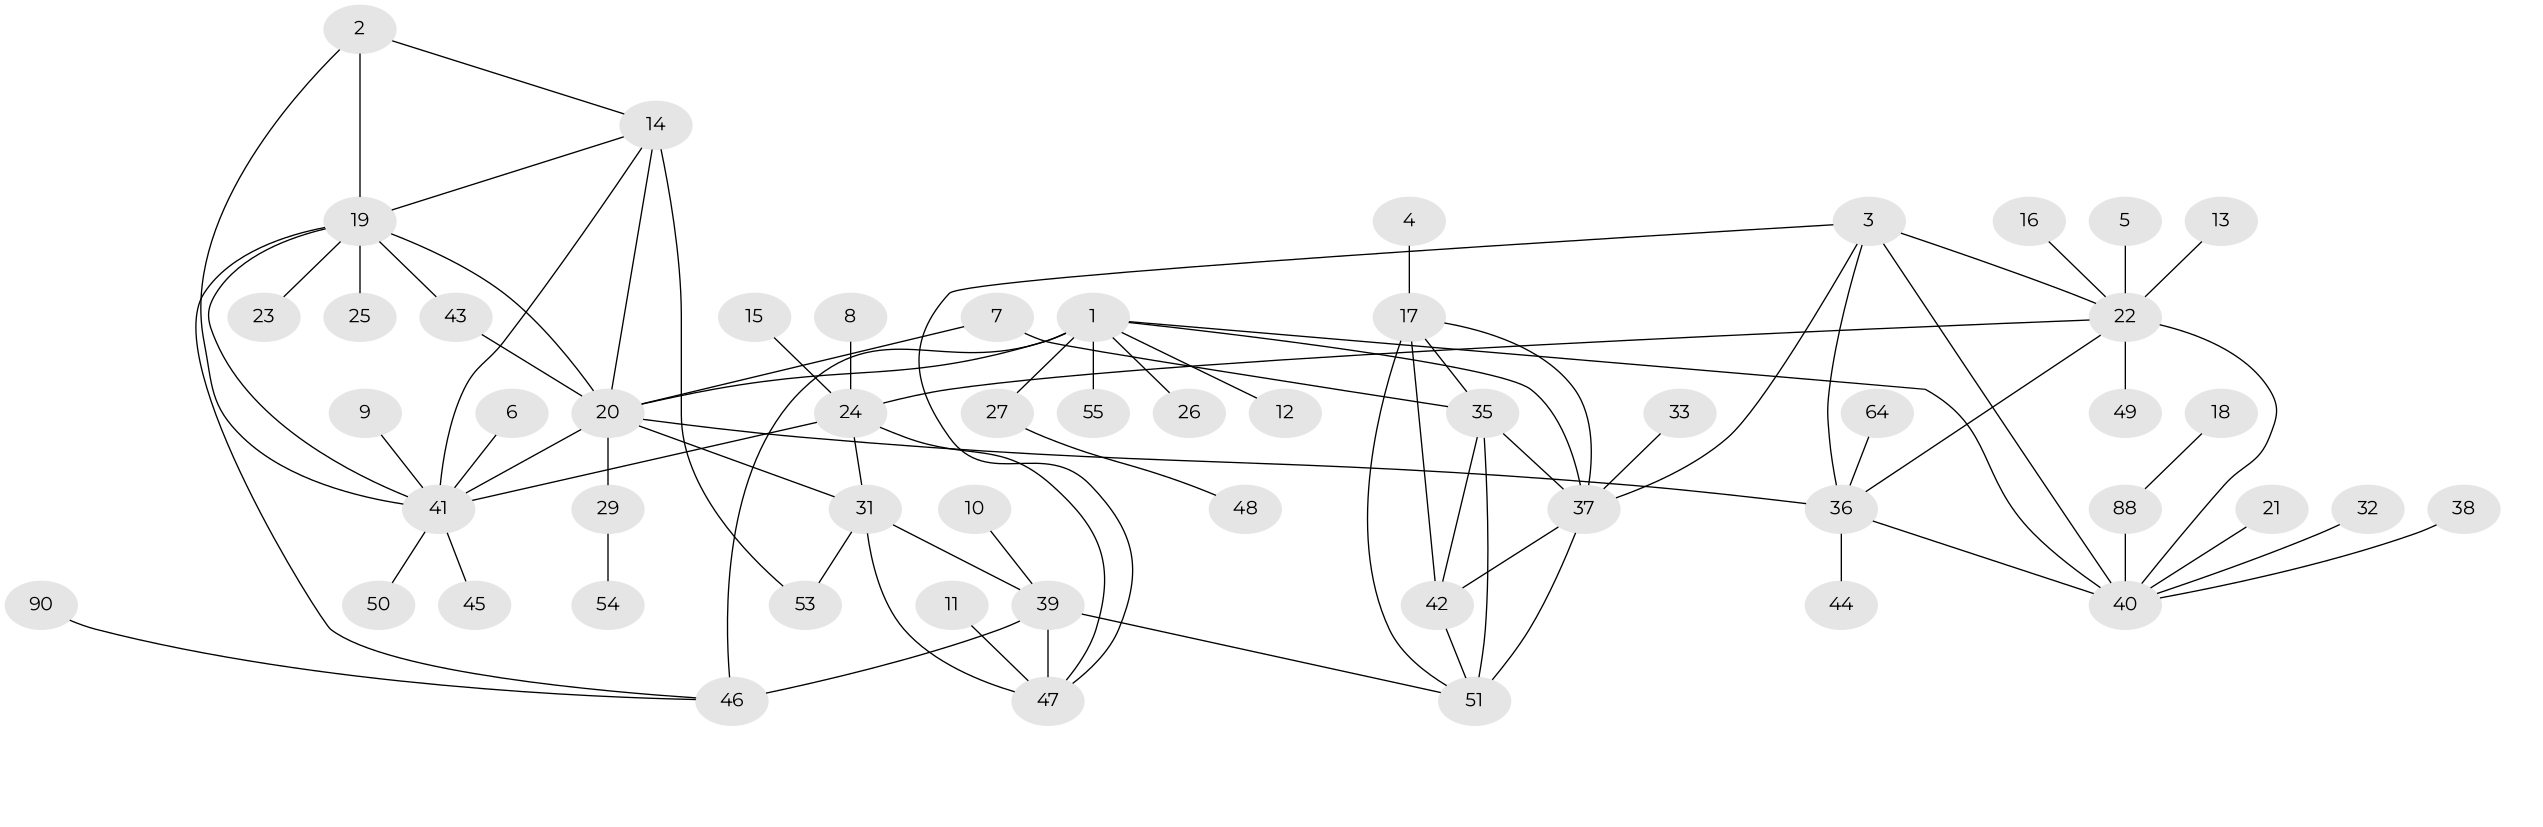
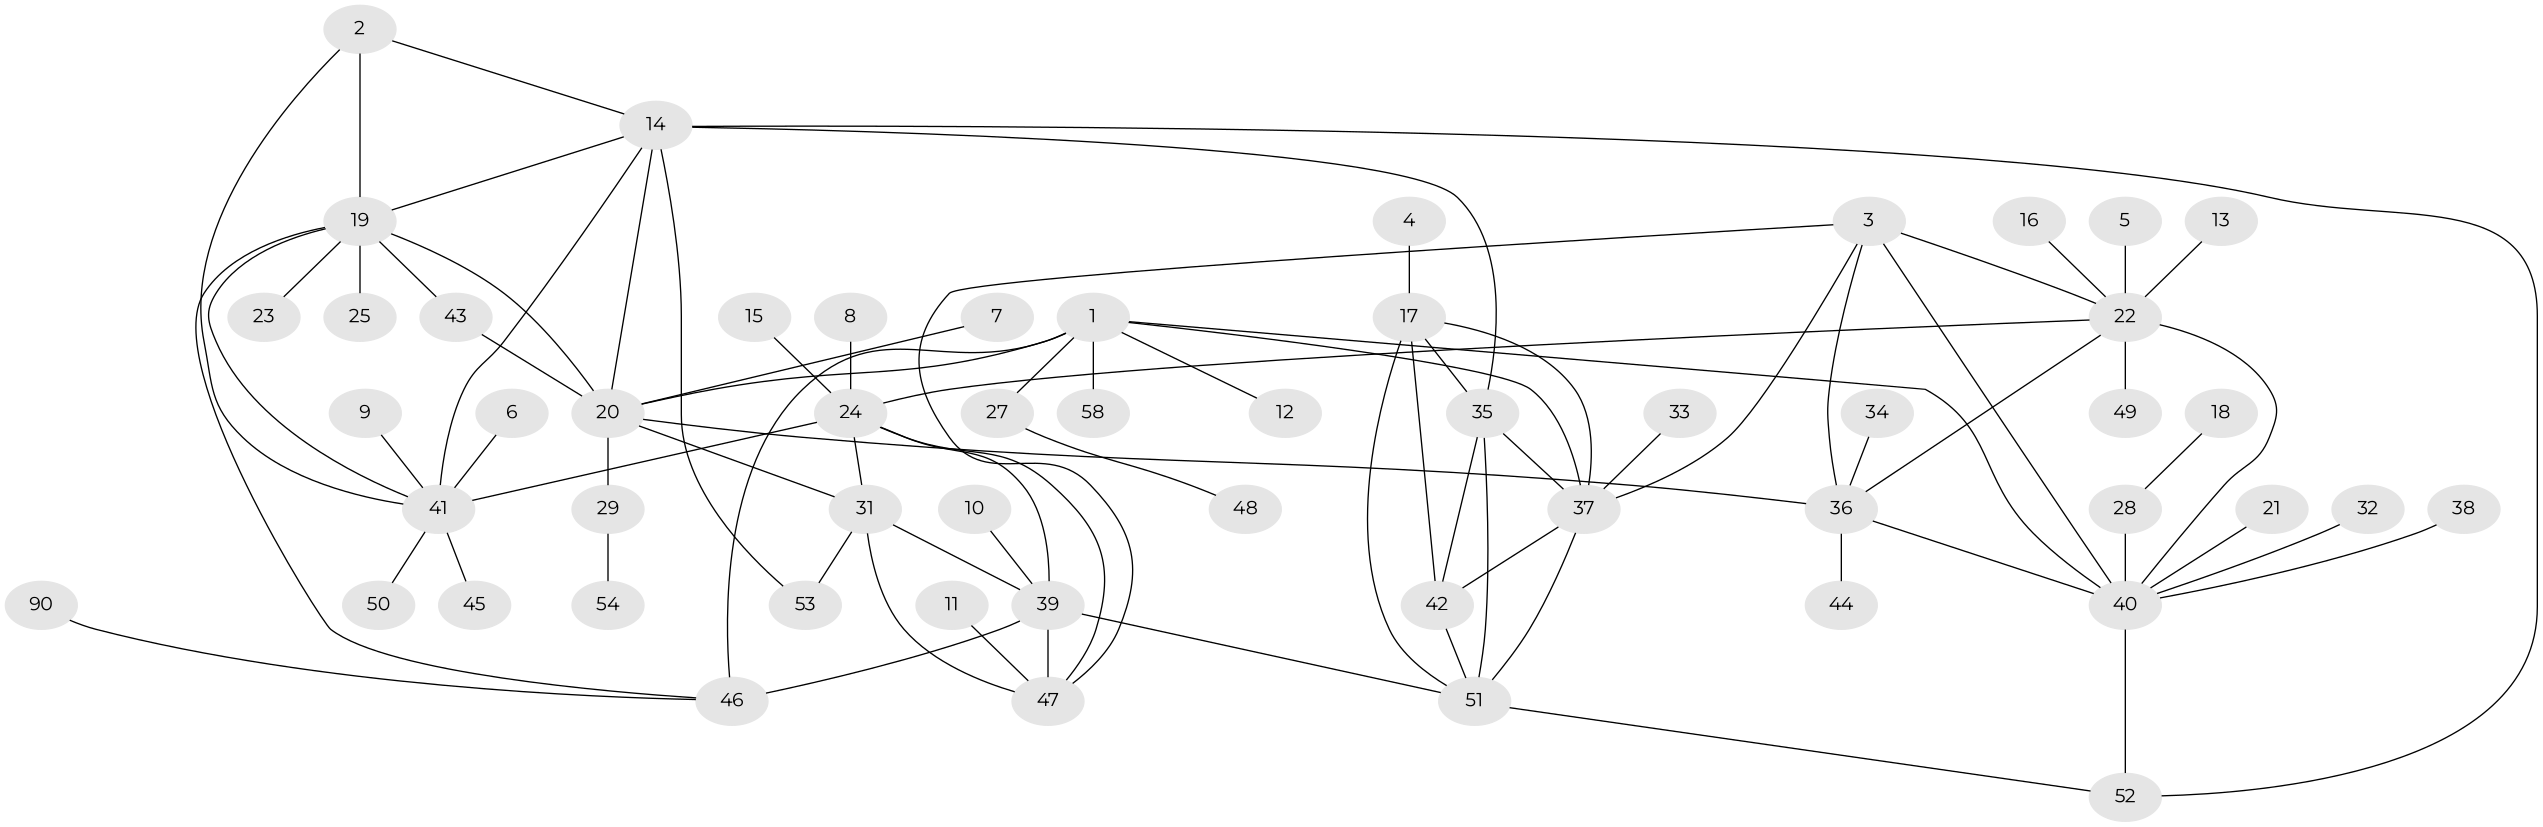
edge "7" -- "35": now "14" -- "35"
node "55": label "55" -> "58"
node "26": removed
node "64": label "64" -> "34"
edge "20" -- "41": removed
edge "24" -- "39": added
node "88": label "88" -> "28"
node "52": added
